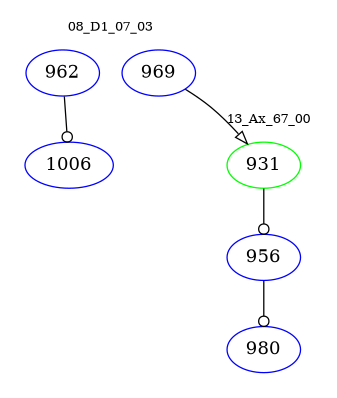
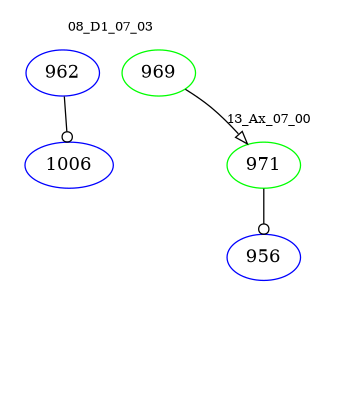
node "969": color blue -> green
cluster "13_Ax_67_00": label "13_Ax_67_00" -> "13_Ax_07_00"
node "931": label "931" -> "971"
node "980": removed
